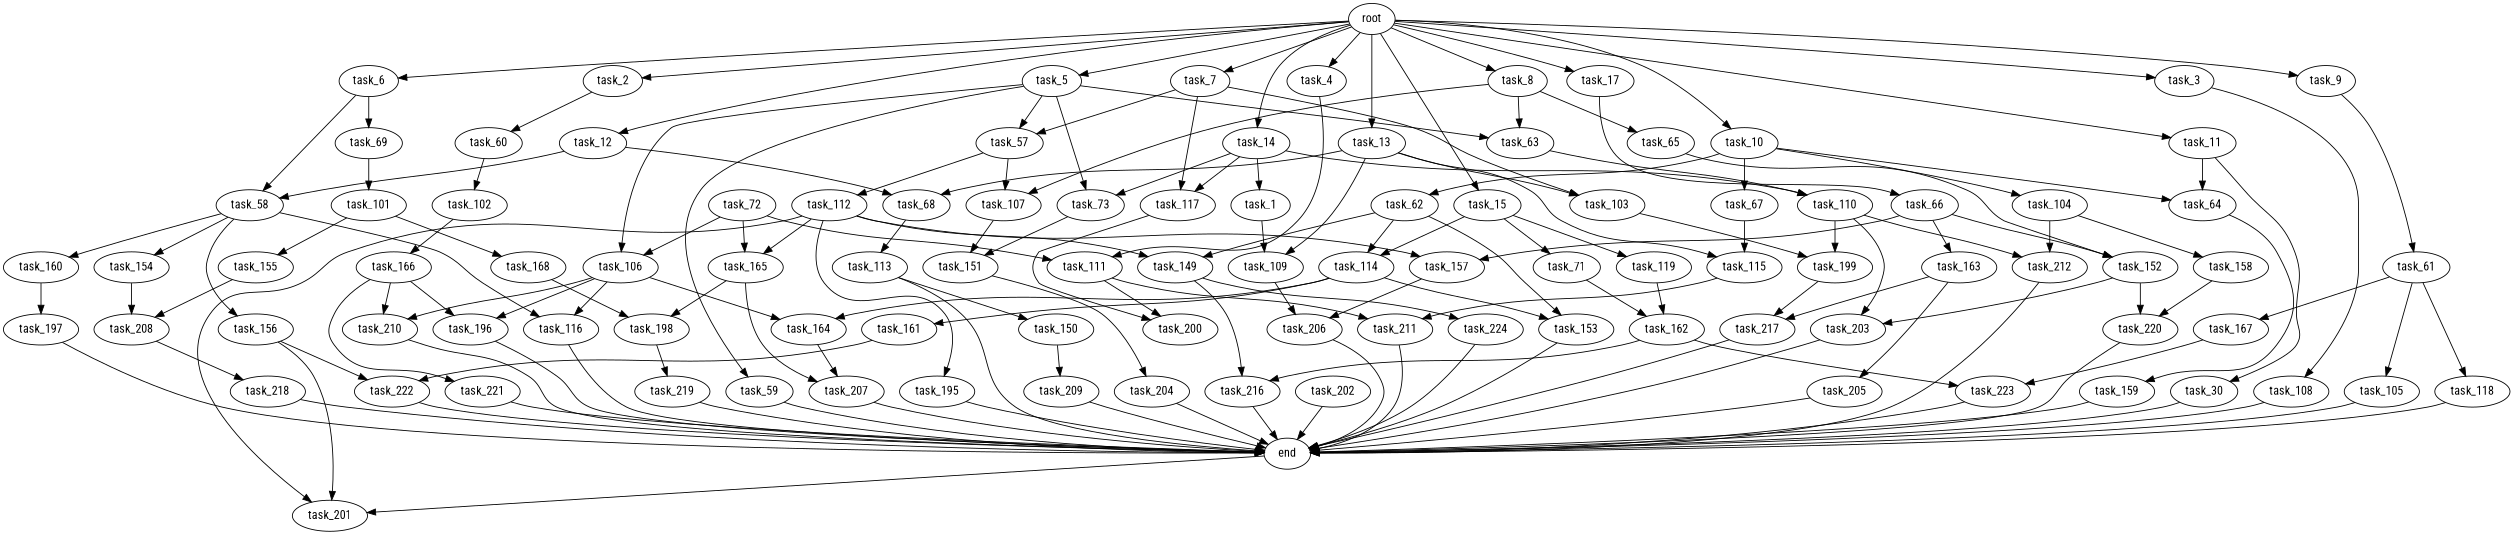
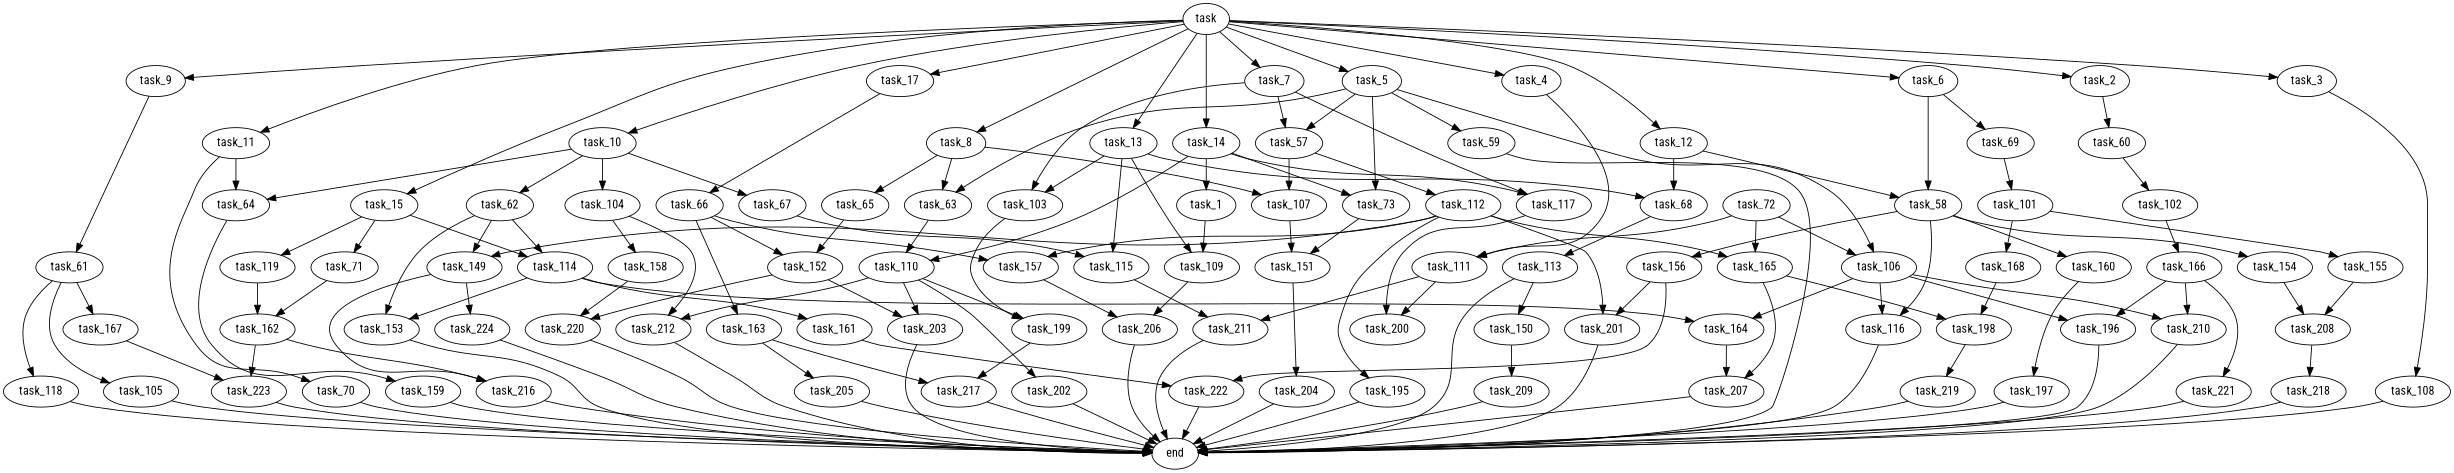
node "root": label "root" -> "task"
edge "task_110" -> "task_202": added
node "task_30": label "task_30" -> "task_70"
edge "end" -> "task_201": reversed
